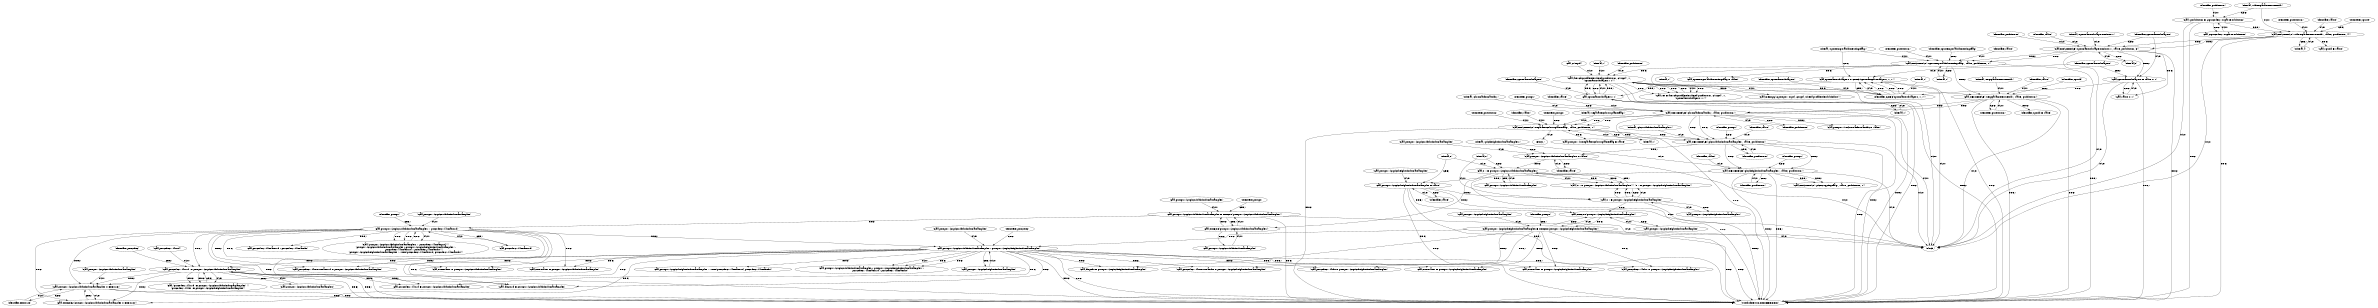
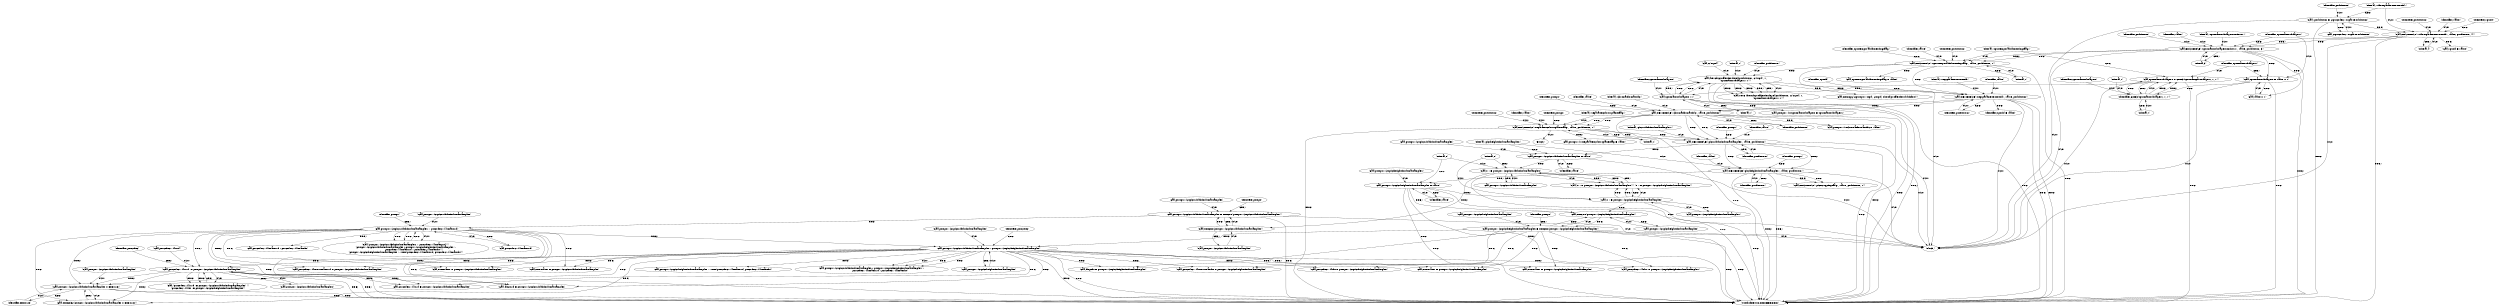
edge "(Identifier,CLIP3(sps_max_sub_layers, 1, 7))" -> "(Literal,7)": added, label "CFG:"
node "(Call,ps_sps->i1_sps_max_sub_layers = sps_max_sub_layers)": added
